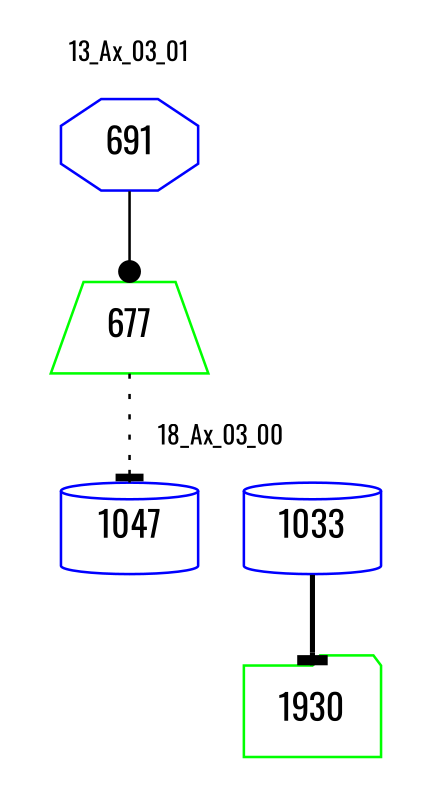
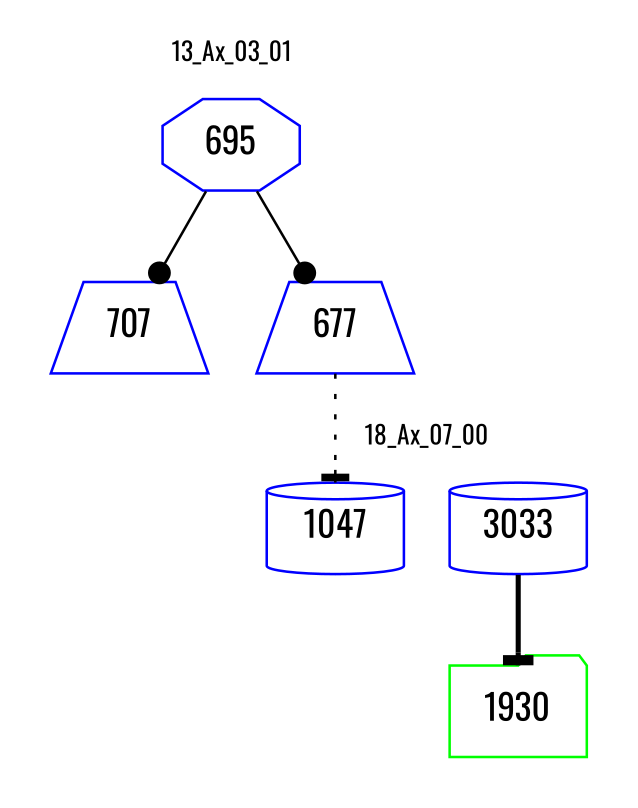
node "691": label "691" -> "695"
node "707": added
node "677": color green -> blue
cluster "18_Ax_03_00": label "18_Ax_03_00" -> "18_Ax_07_00"
node "1033": label "1033" -> "3033"
